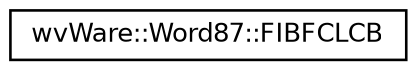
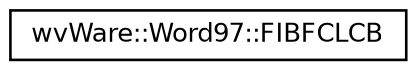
node "wvWare::Word87::FIBFCLCB": label "wvWare::Word87::FIBFCLCB" -> "wvWare::Word97::FIBFCLCB"
